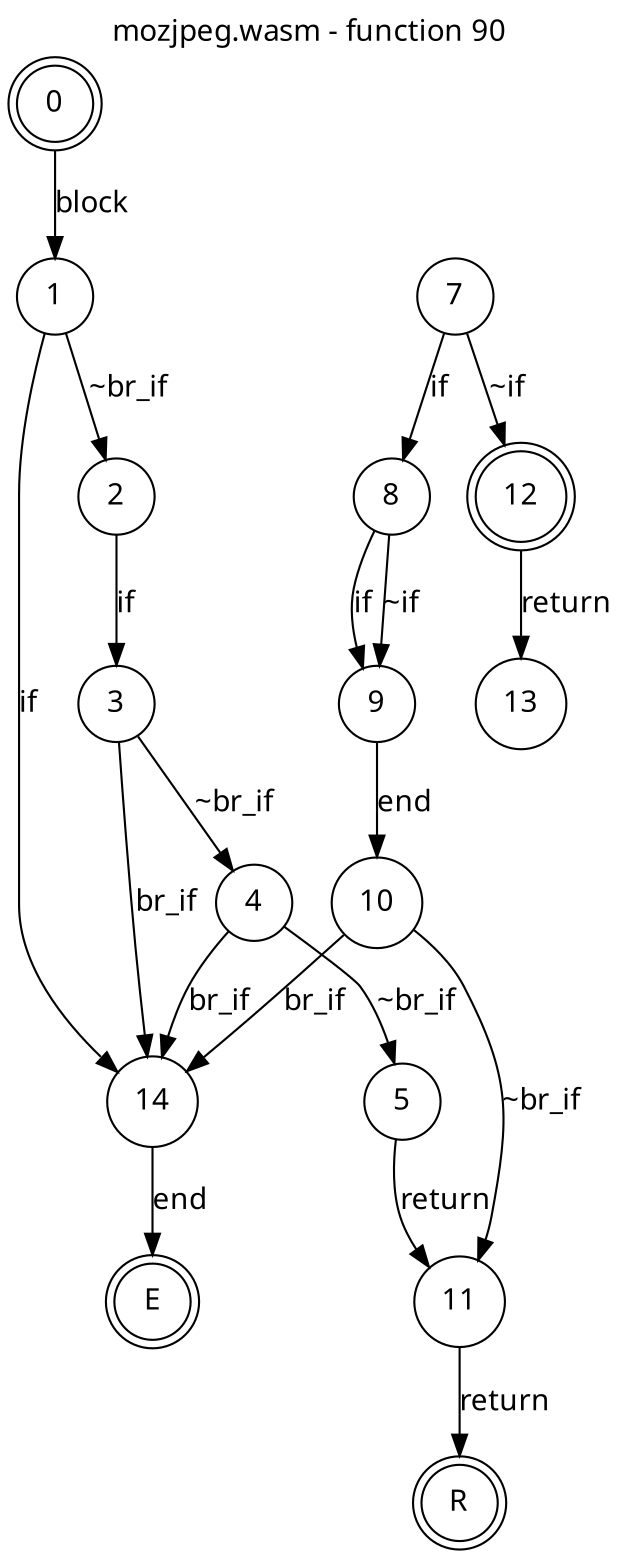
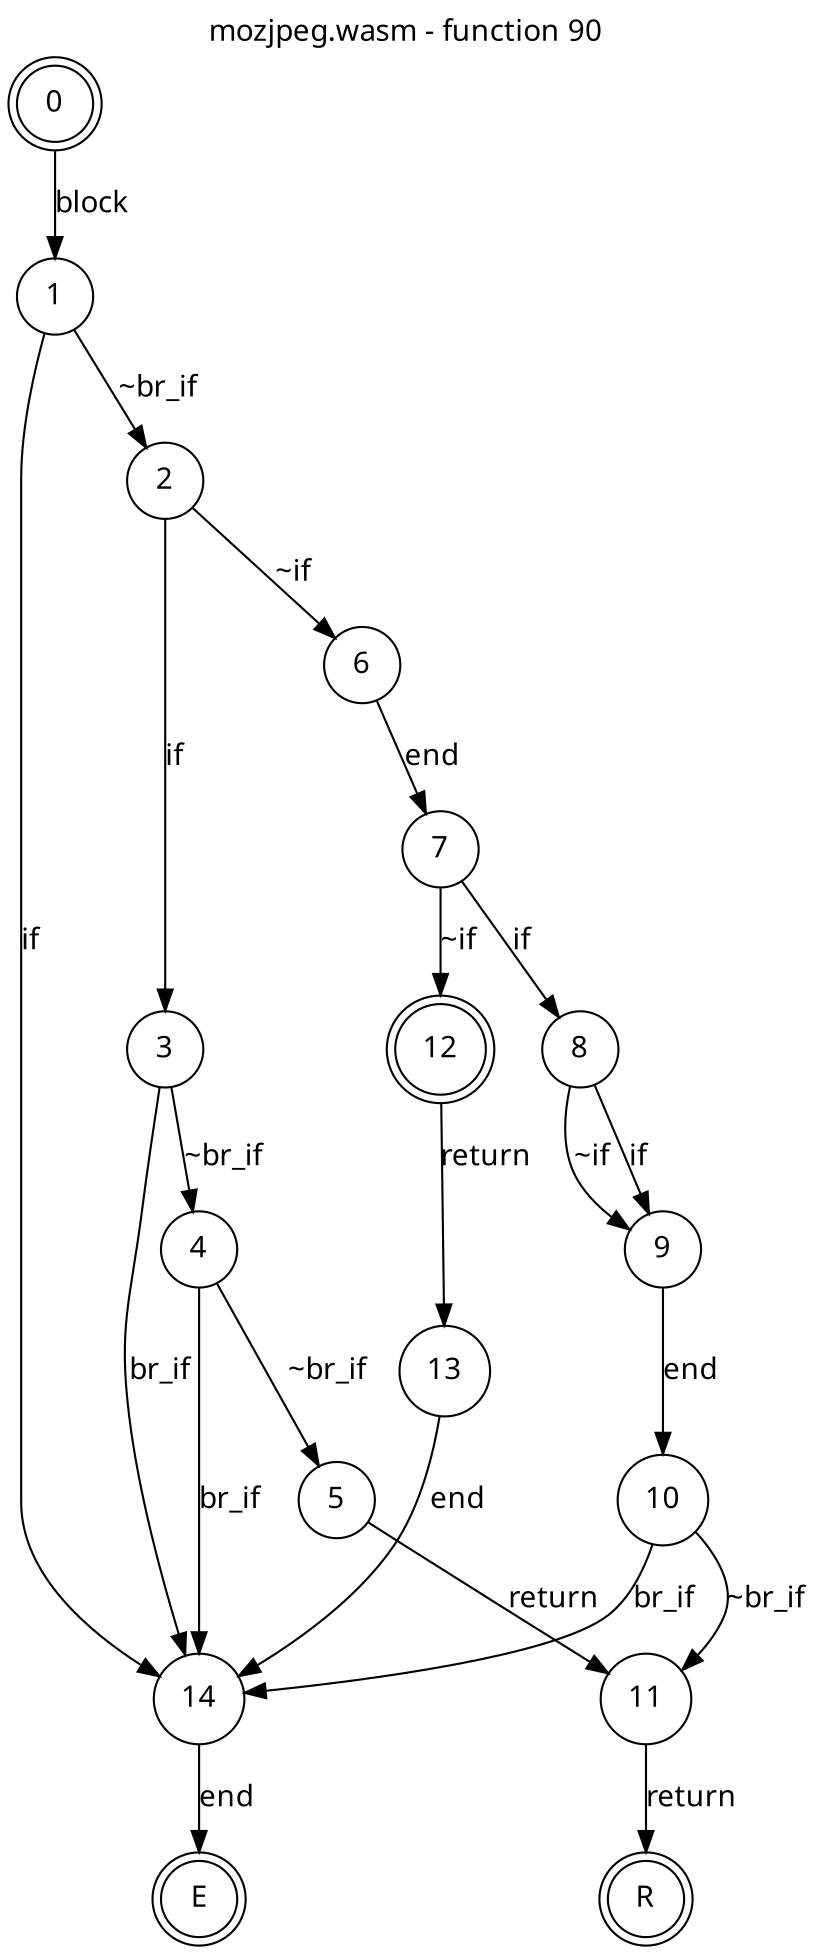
node "6": added
edge "13" -> "14": added, label "end"
